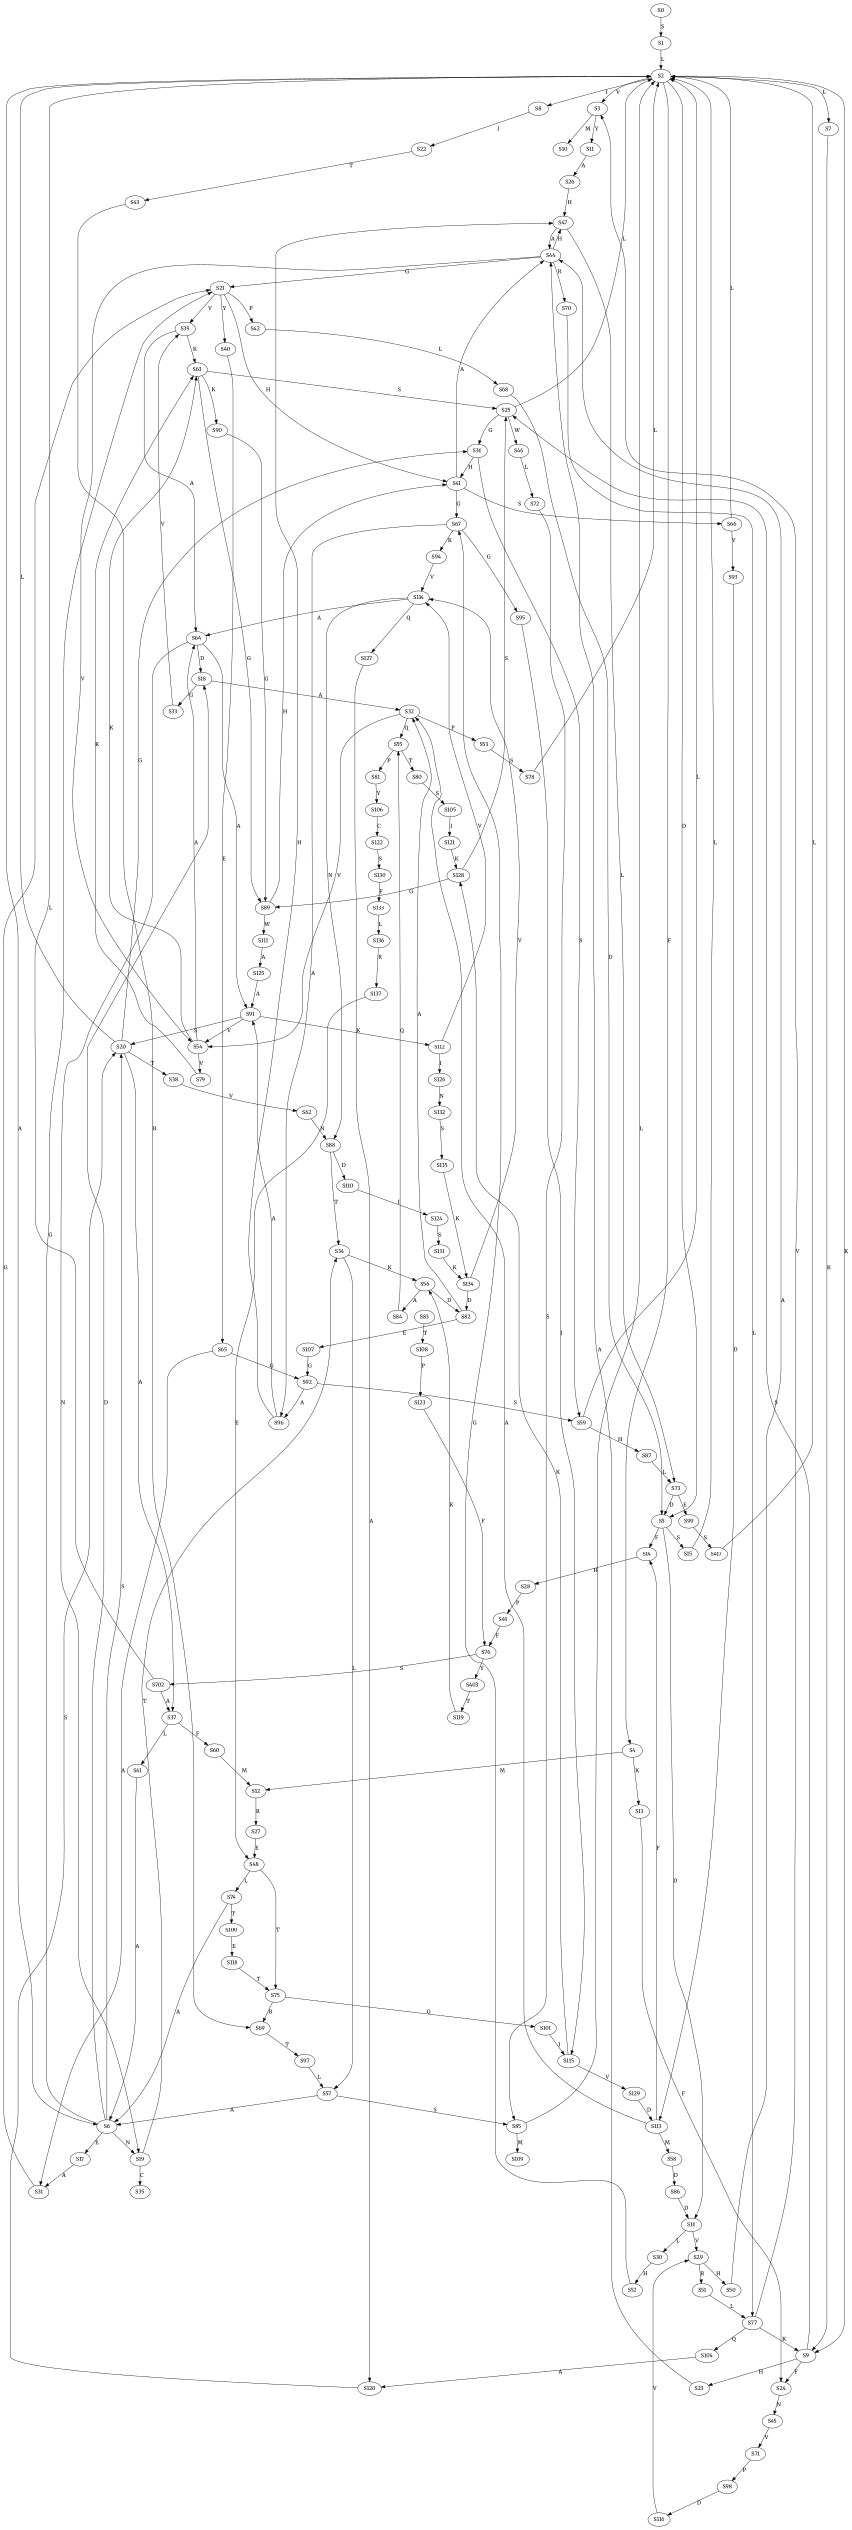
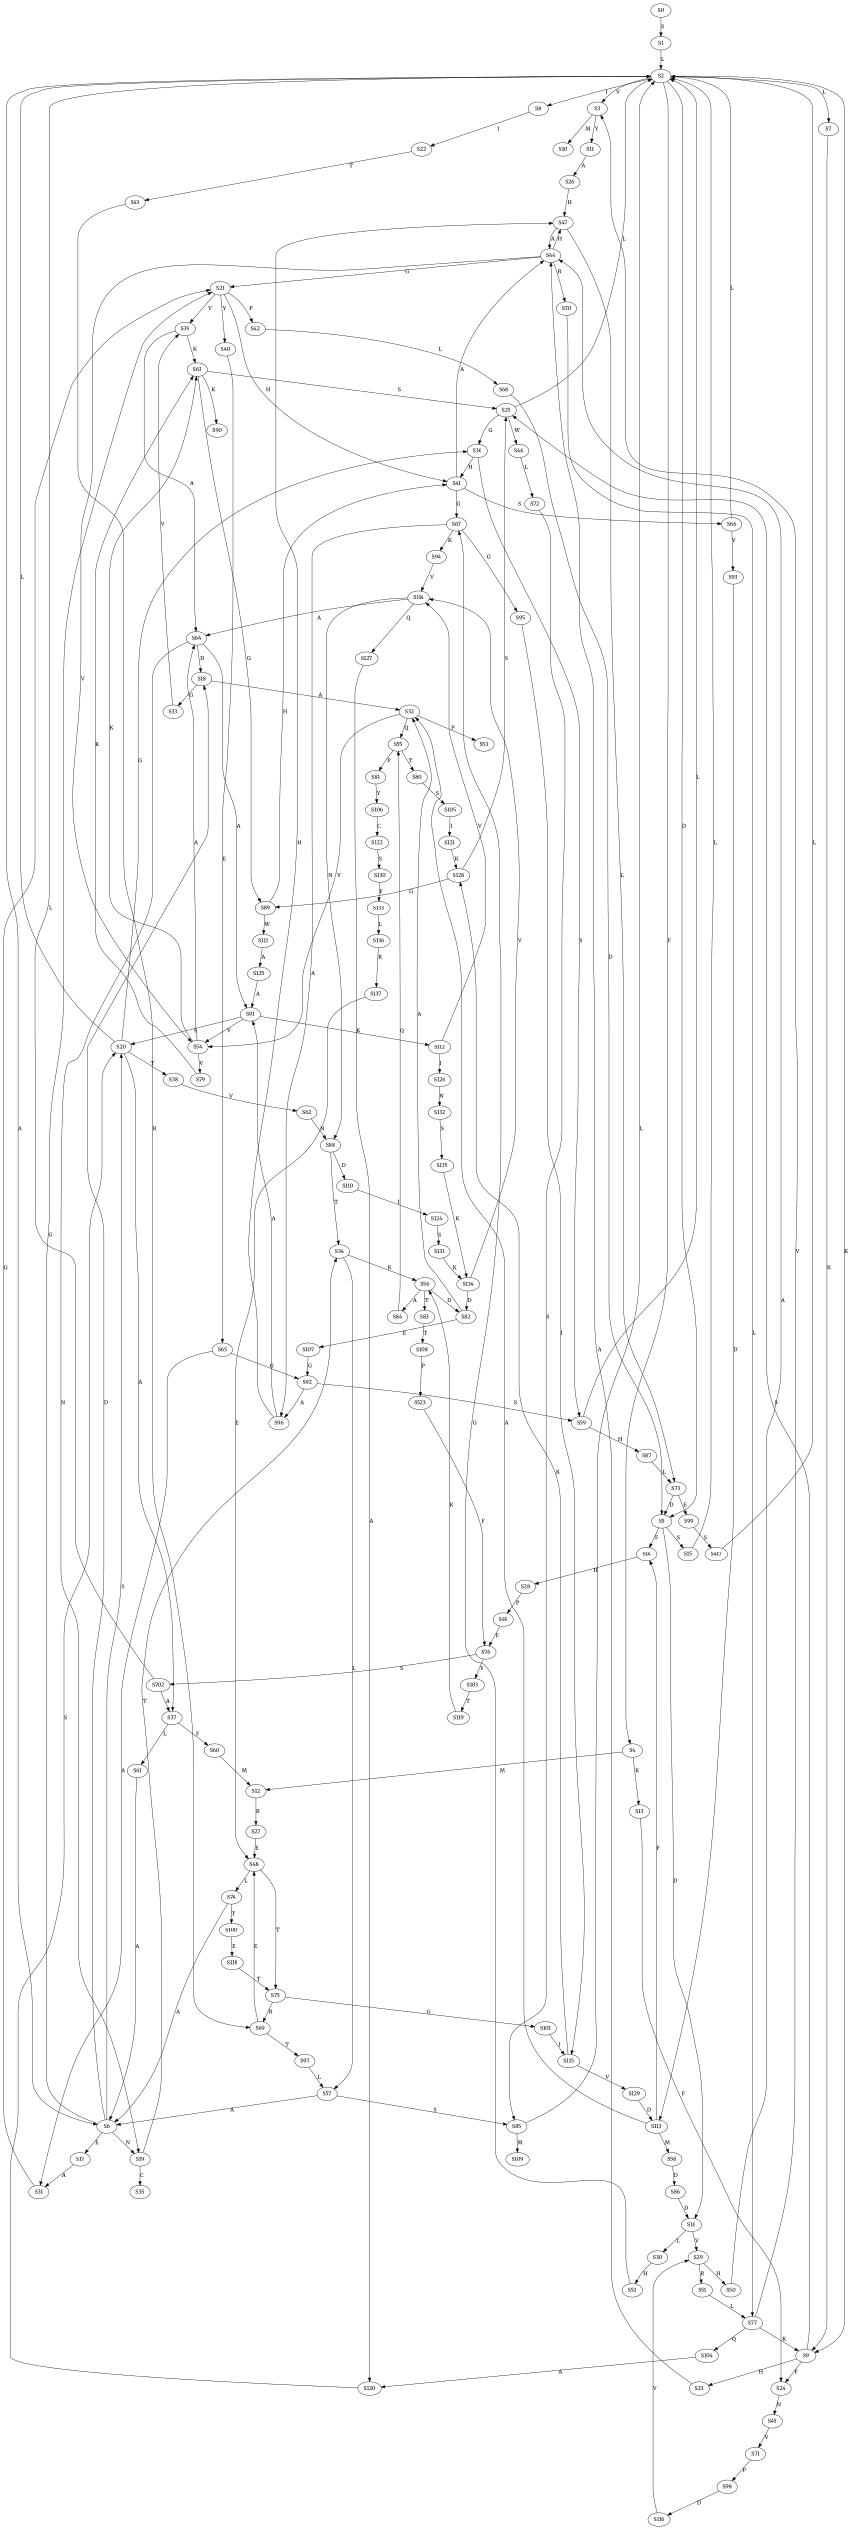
edge "S90" -> "S89": removed, label "G"
node "S78": removed
edge "S56" -> "S83": added, label "T"
node "S123": label "S123" -> "S523"
node "S403": label "S403" -> "S103"
edge "S69" -> "S48": added, label "E"
